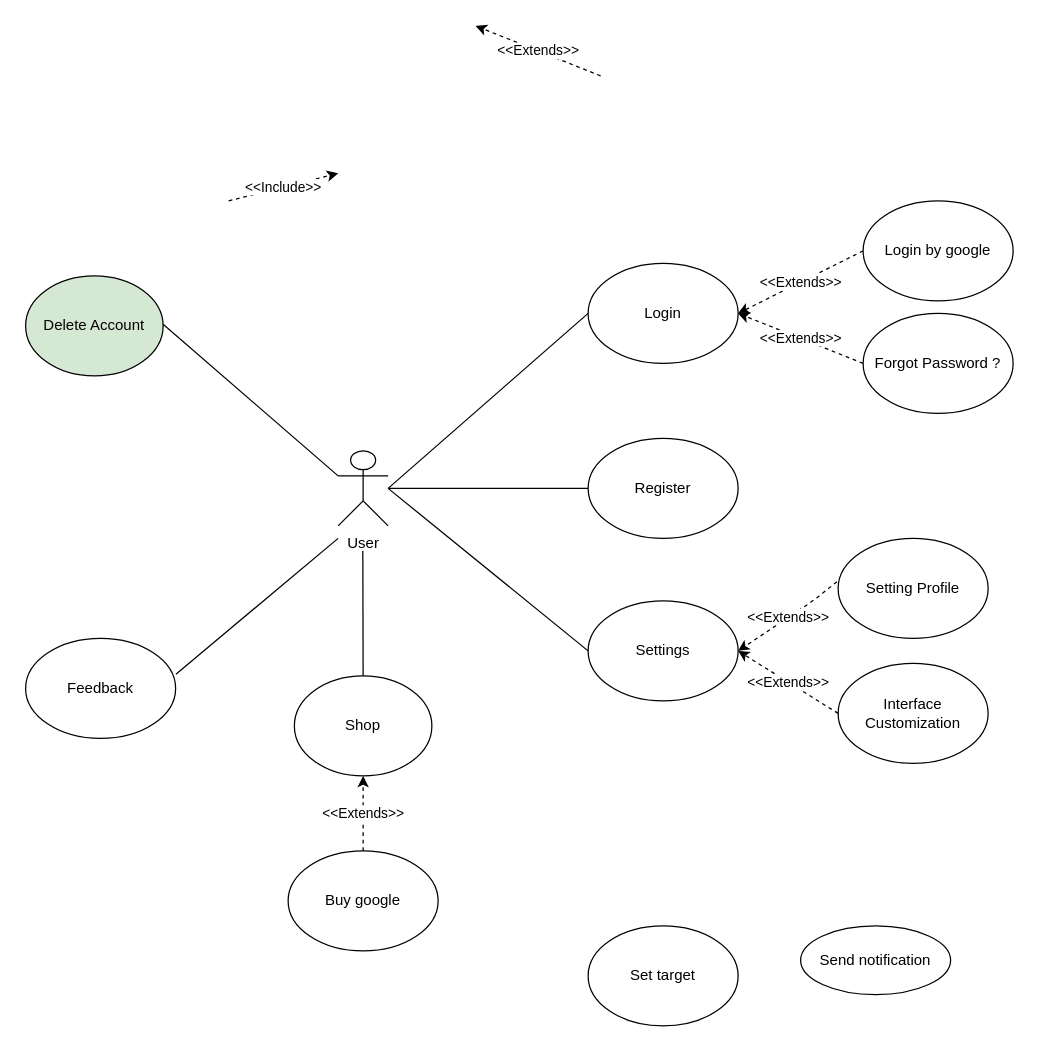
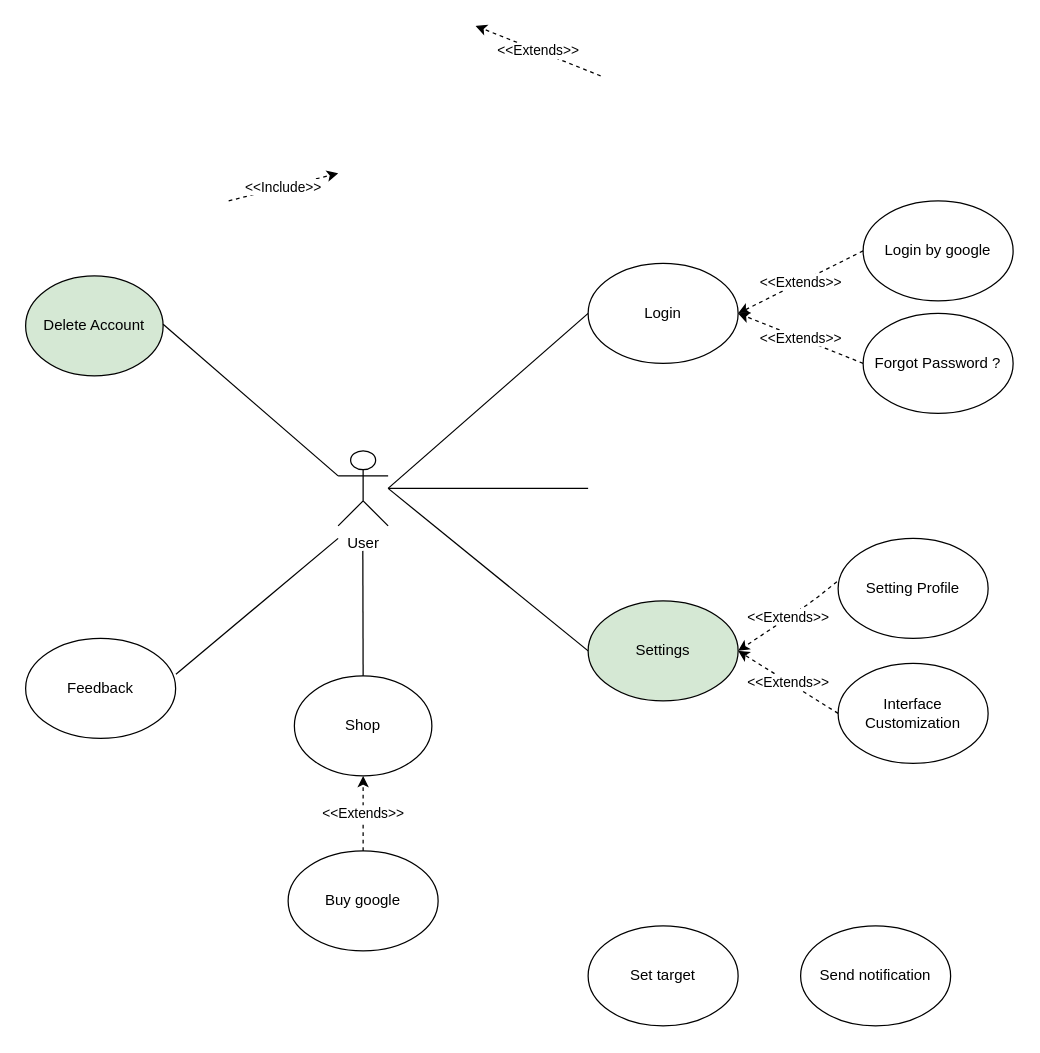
node "Register": removed
node "Settings": fillcolor #ffffff -> #d5e8d4
node "Send notification": size 150x69 -> 150x100
